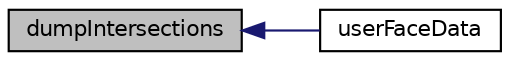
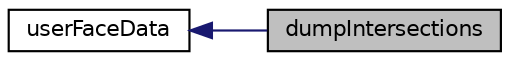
edge "userFaceData" -> "dumpIntersections": reversed
